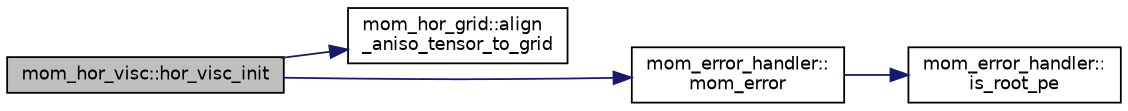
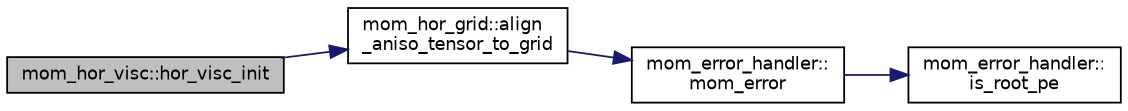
edge "mom_hor_visc::hor_visc_init" -> "mom_error_handler:: mom_error": now "mom_hor_grid::align _aniso_tensor_to_grid" -> "mom_error_handler:: mom_error"
